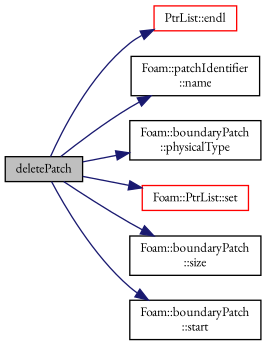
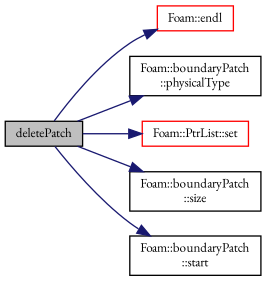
node "PtrList::endl": label "PtrList::endl" -> "Foam::endl"
node "Foam::patchIdentifier ::name": removed
